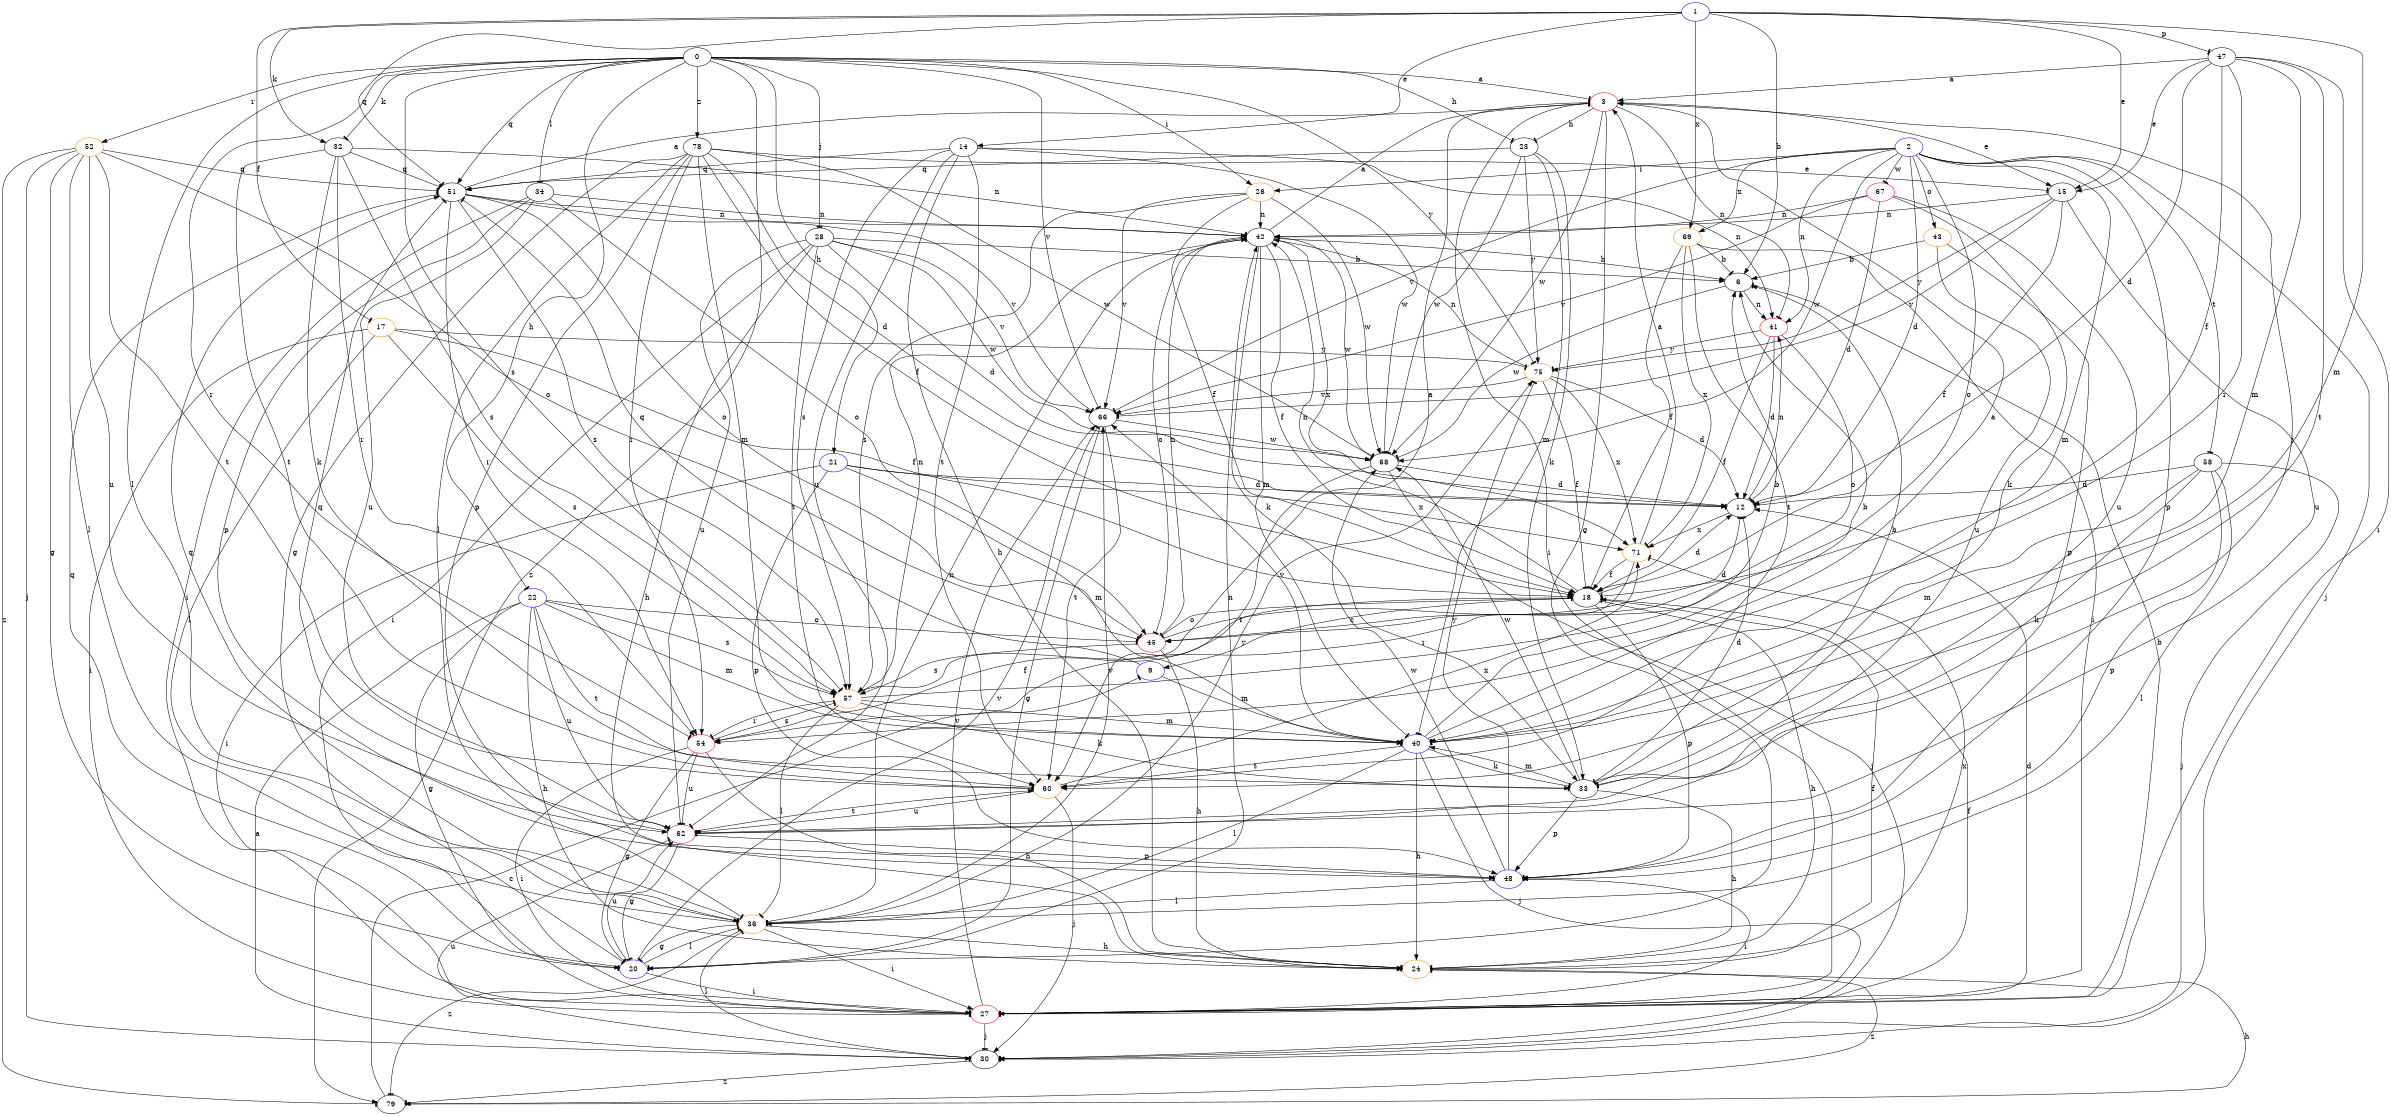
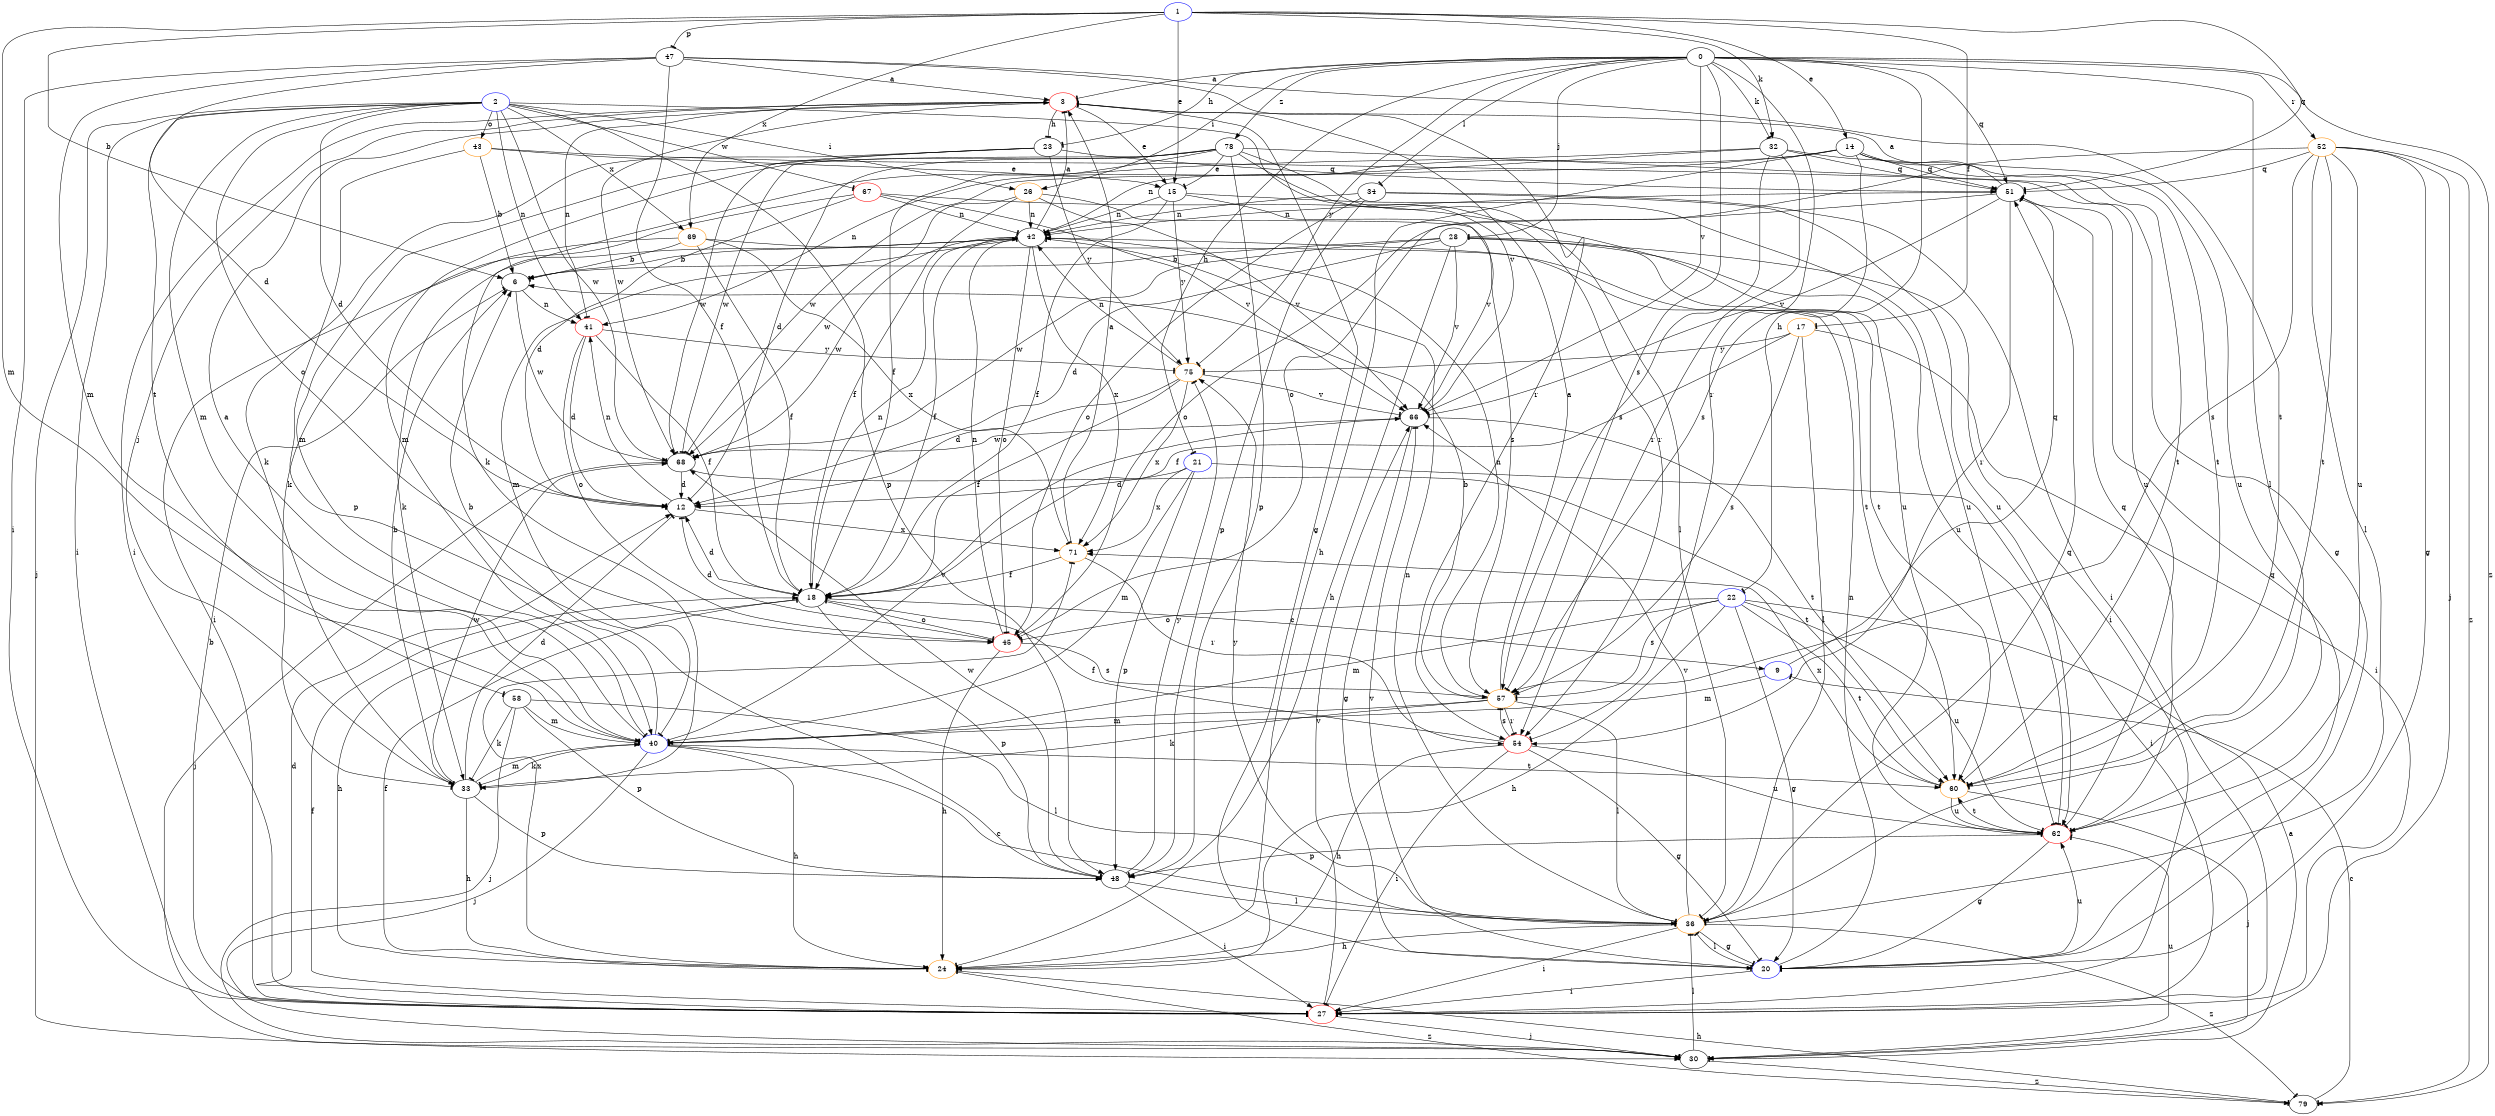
edge "47" -> "15": now "43" -> "15"
edge "67" -> "42": arrowhead normal -> tee
edge "0" -> "21": arrowhead normal -> tee
edge "51" -> "57": now "52" -> "57"
edge "58" -> "12": removed, label "d"
edge "40" -> "36": label "l" -> "c"
edge "2" -> "27": added, label "i"
node "48": color blue -> black
